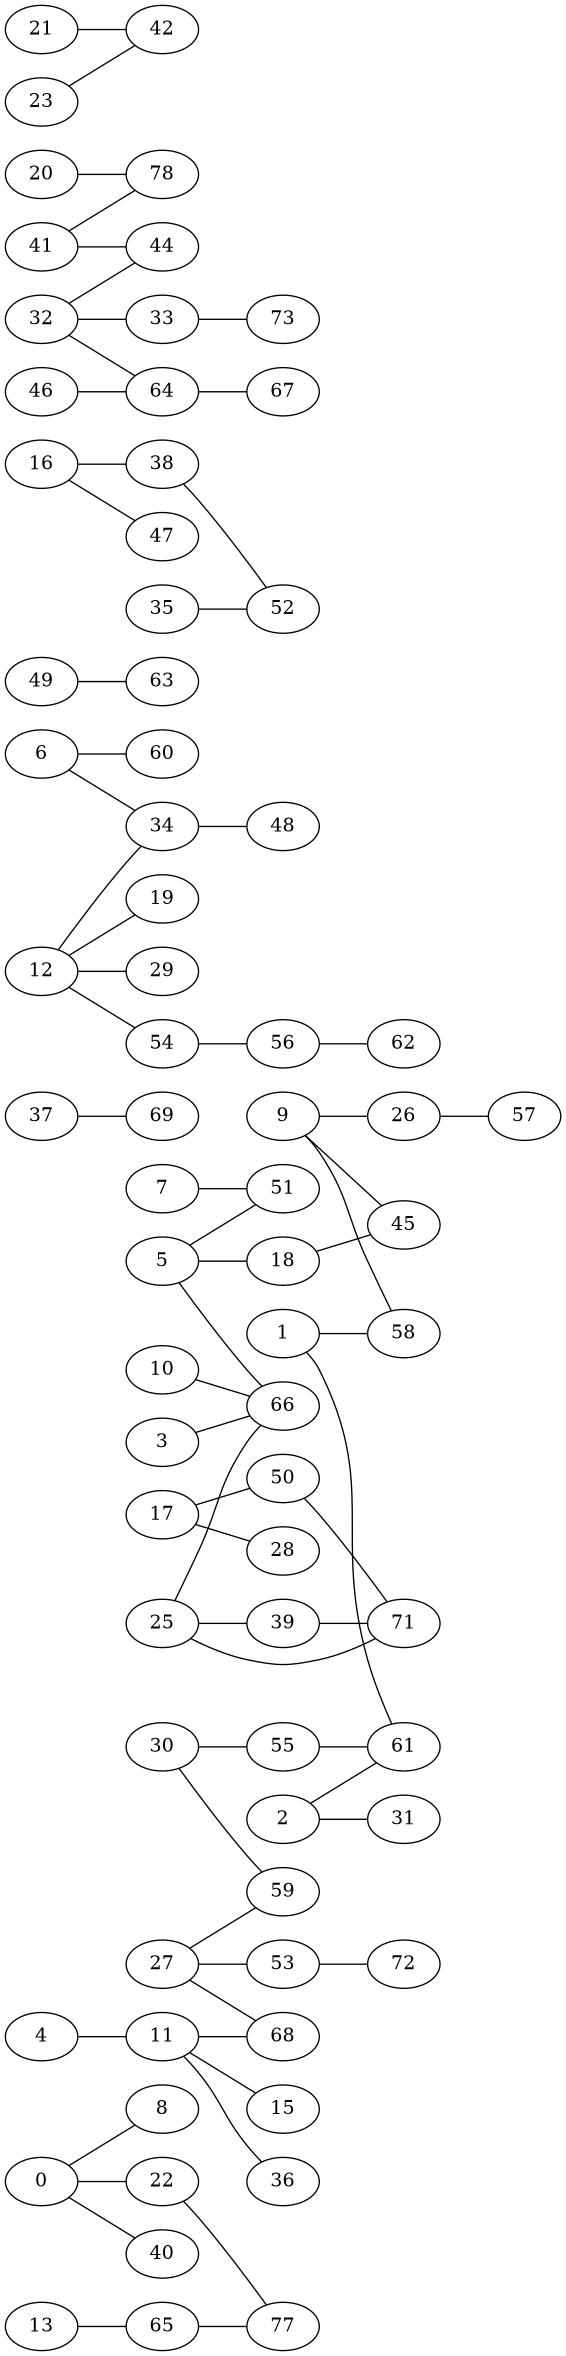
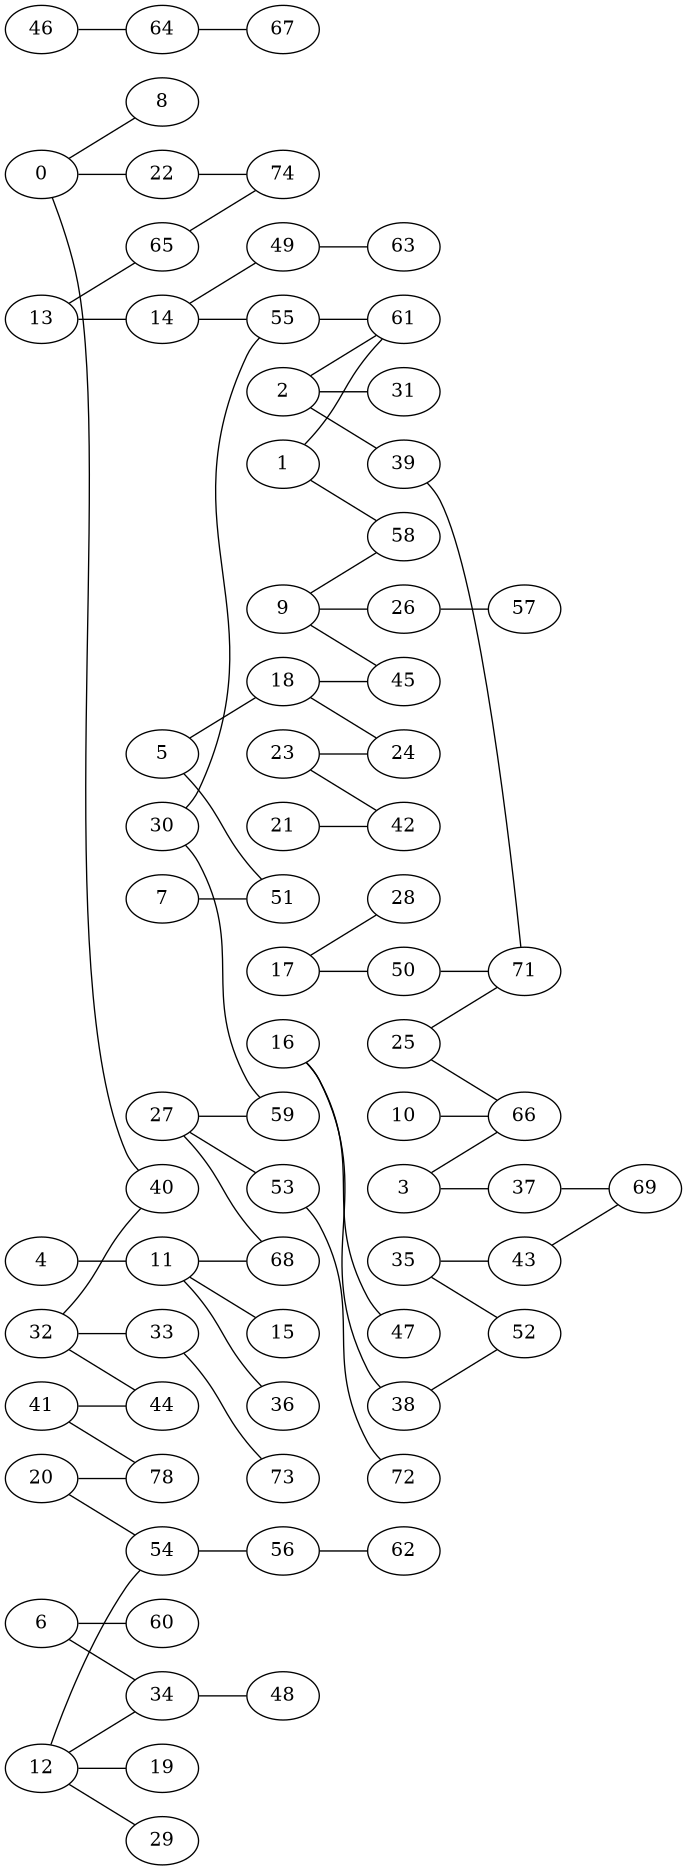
node "14": added
edge "32" -- "64": now "32" -- "40"
node "24": added
edge "3" -- "37": added
node "43": added
edge "5" -- "66": removed
edge "20" -- "54": added
edge "25" -- "39": now "2" -- "39"
node "77": label "77" -> "74"
